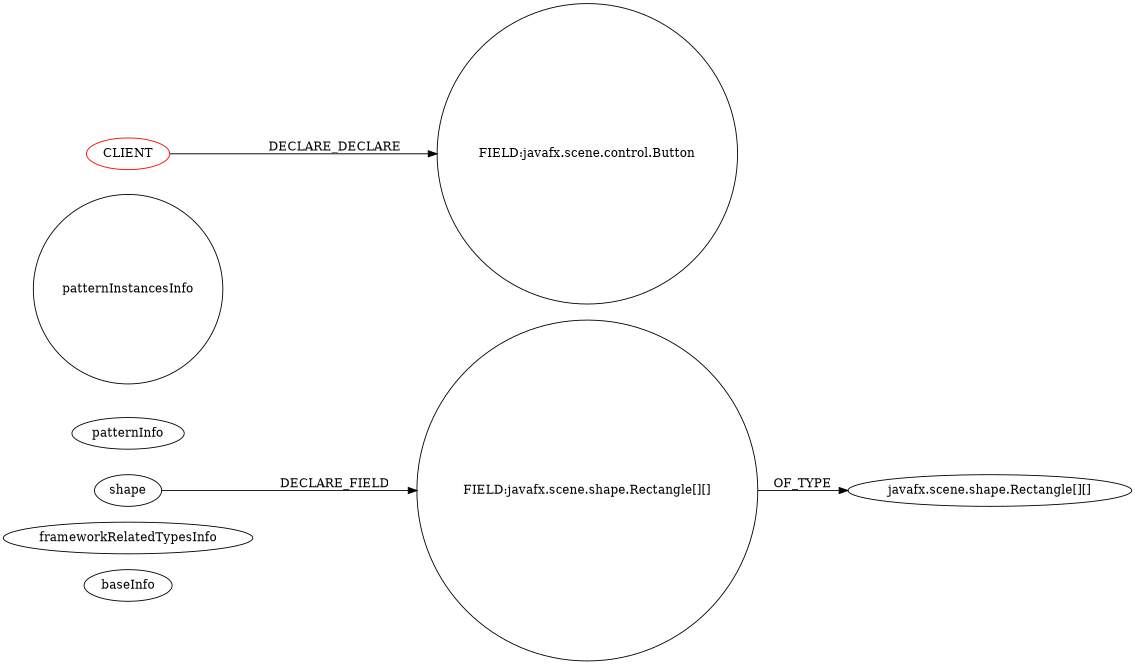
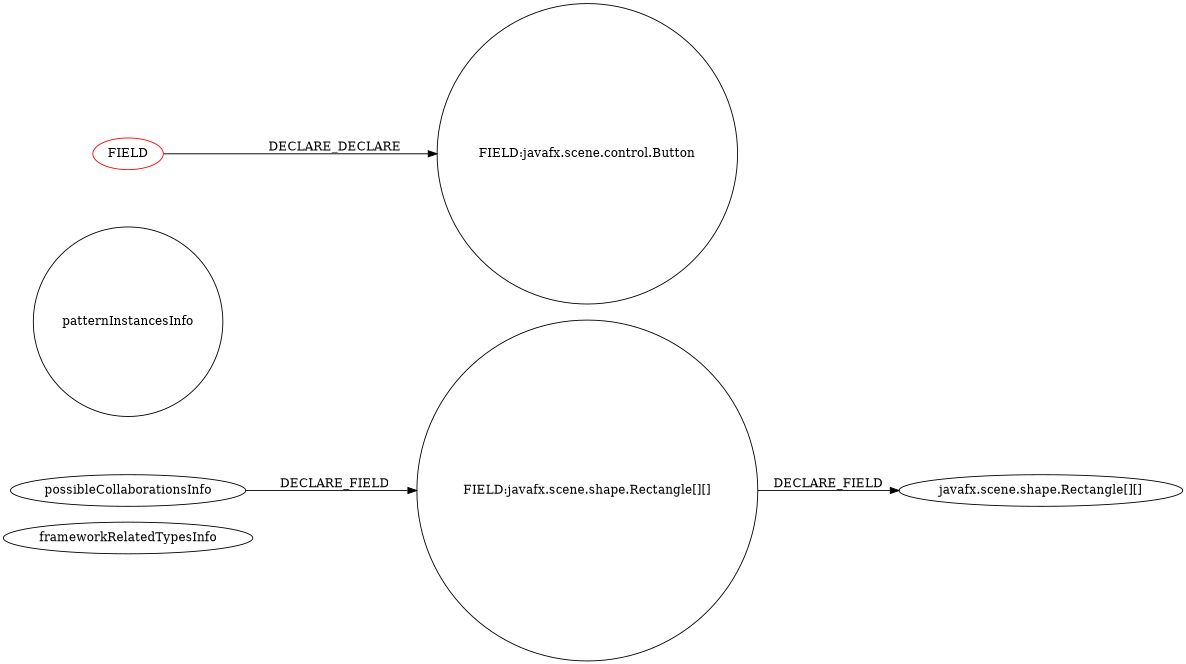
node "CLIENT": label "CLIENT" -> "FIELD"
node "patternInfo": removed
edge "FIELD:javafx.scene.shape.Rectangle[][]" -> "javafx.scene.shape.Rectangle[][]": label "OF_TYPE" -> "DECLARE_FIELD"
node "shape": label "shape" -> "possibleCollaborationsInfo"
node "baseInfo": removed
